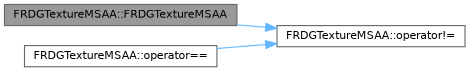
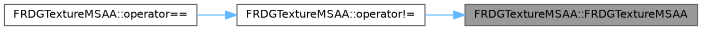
edge "FRDGTextureMSAA::FRDGTextureMSAA" -> "FRDGTextureMSAA::operator!=": reversed
